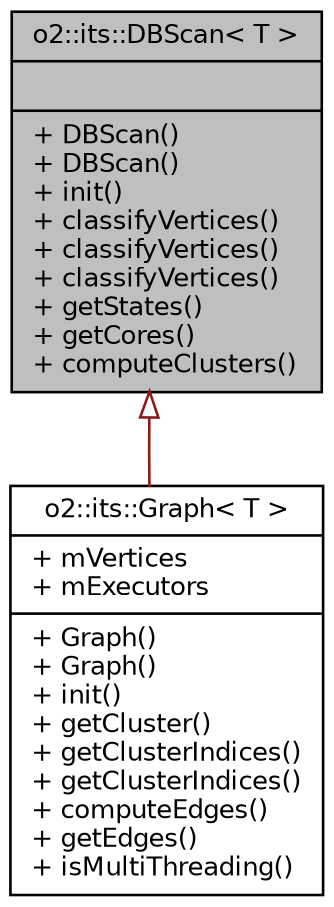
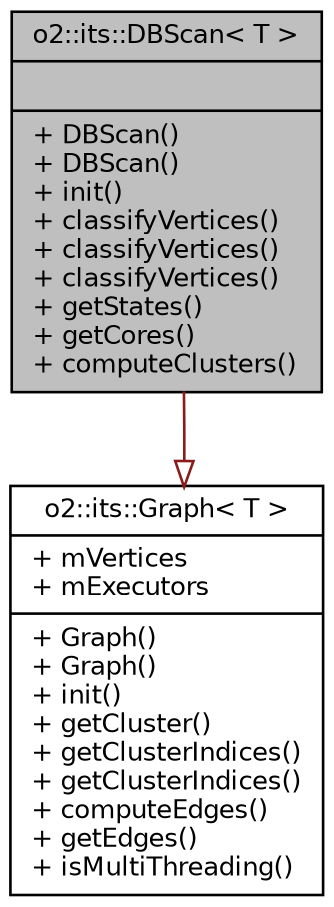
edge "o2::its::Graph< T >" -> "o2::its::DBScan< T >": reversed
